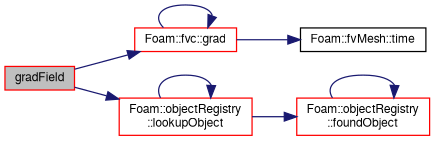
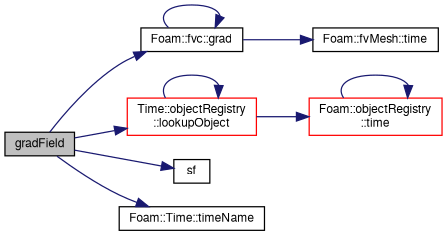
node "Foam::fvc::grad": color red -> black
node "gradField": color red -> black
node "Foam::objectRegistry ::lookupObject": label "Foam::objectRegistry ::lookupObject" -> "Time::objectRegistry ::lookupObject"
node "Foam::objectRegistry ::foundObject": label "Foam::objectRegistry ::foundObject" -> "Foam::objectRegistry ::time"
node "sf": added
node "Foam::Time::timeName": added
